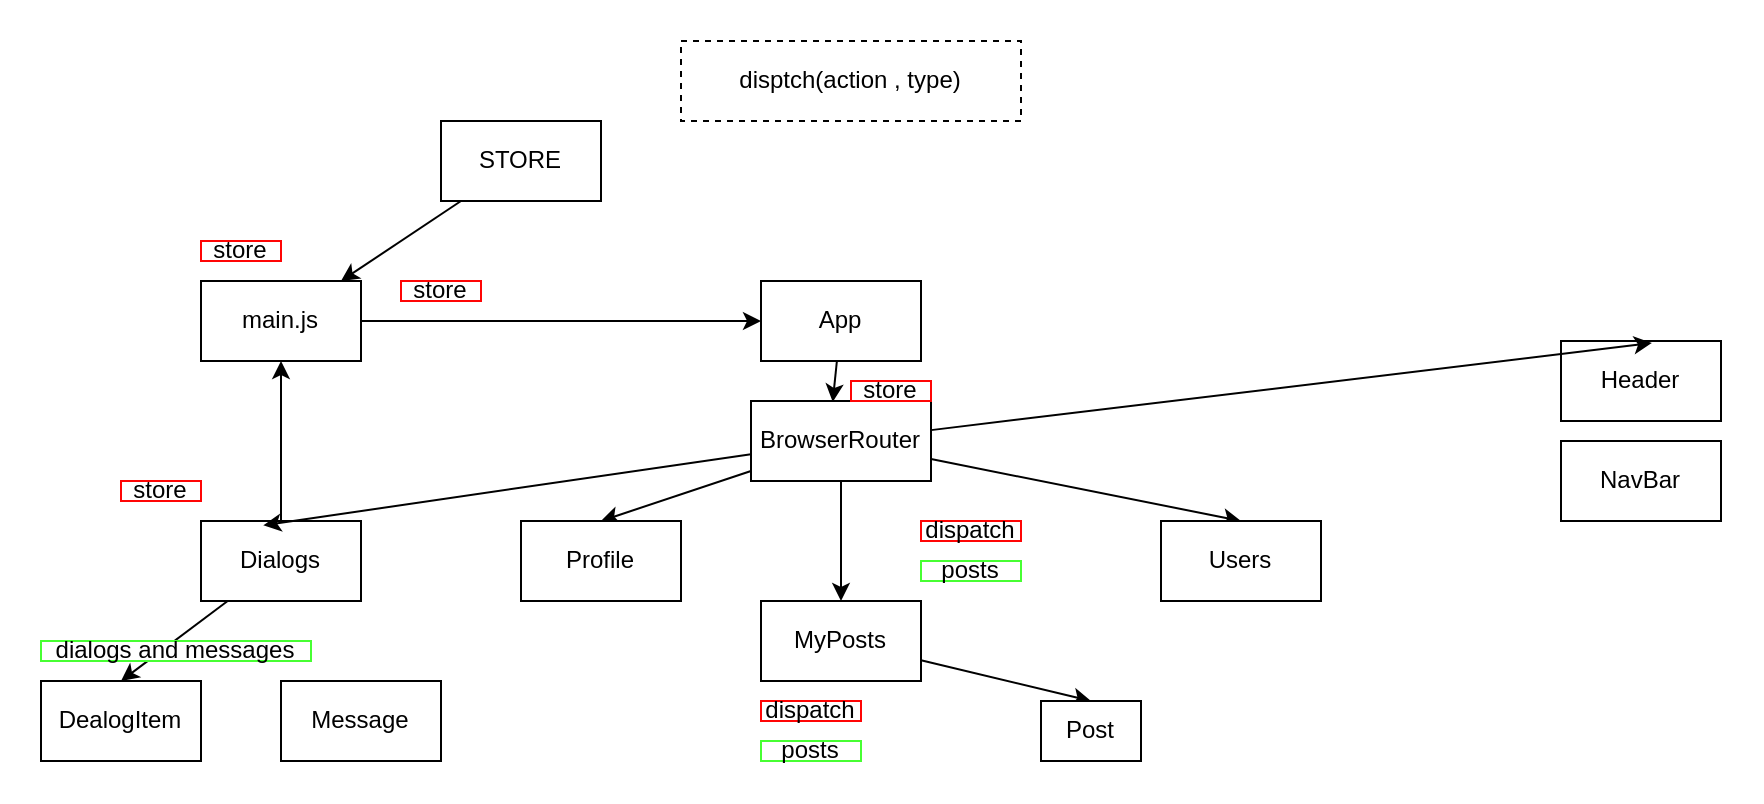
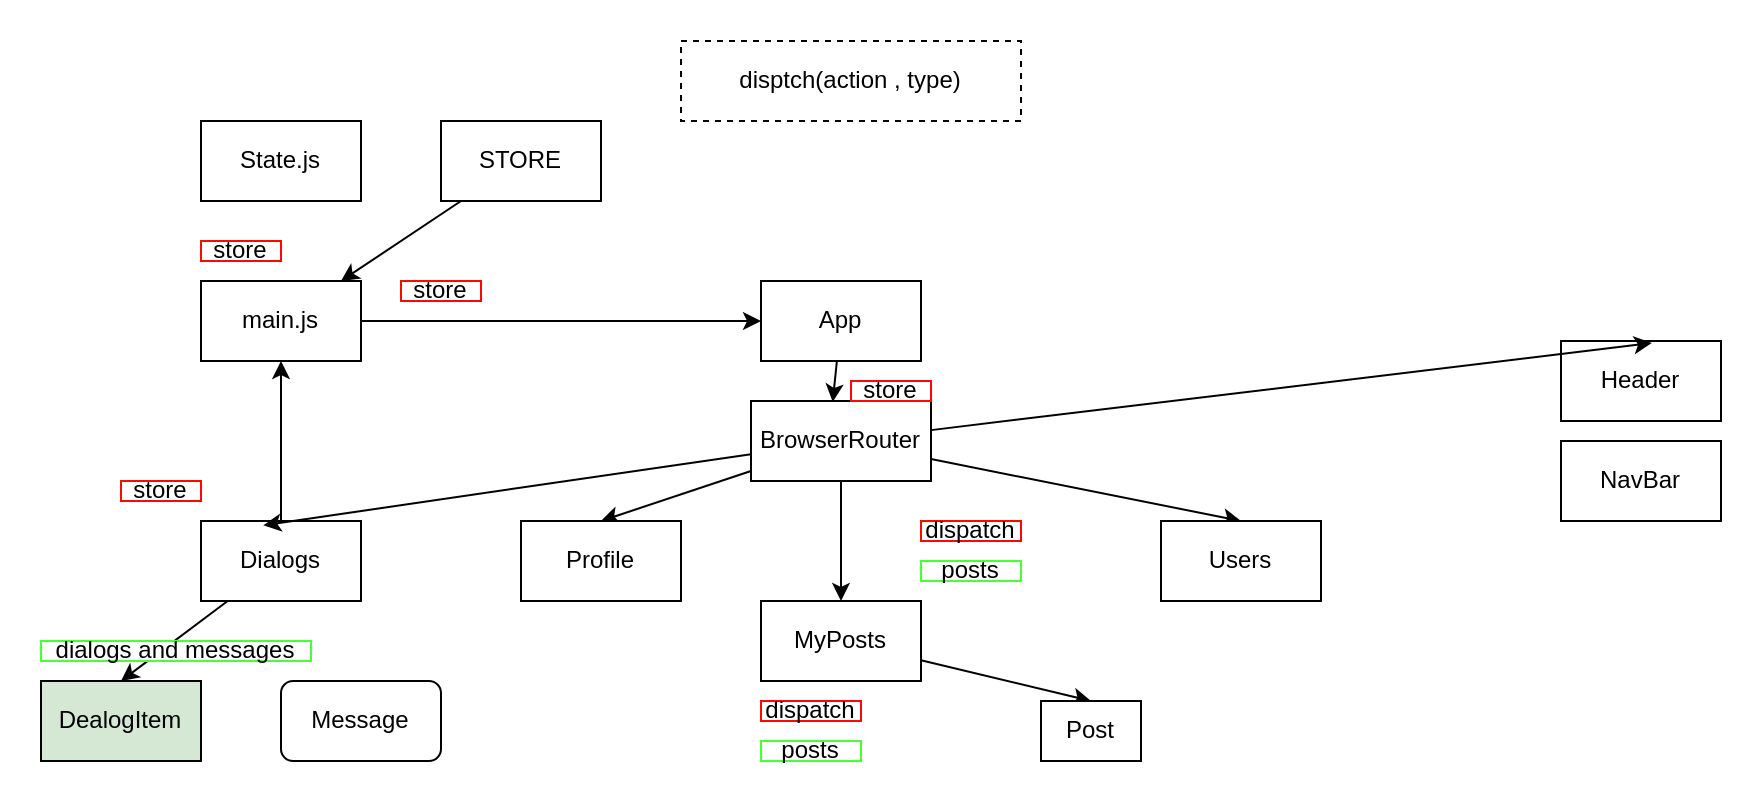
node "State.js": added
node "DealogItem": fillcolor #ffffff -> #d5e8d4
node "Message": shape rectangle -> rounded rectangle
